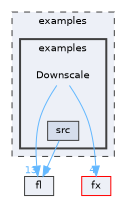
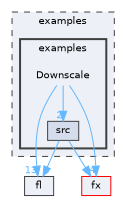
edge "Downscale" -> "src": added
edge "src" -> "fx": added
